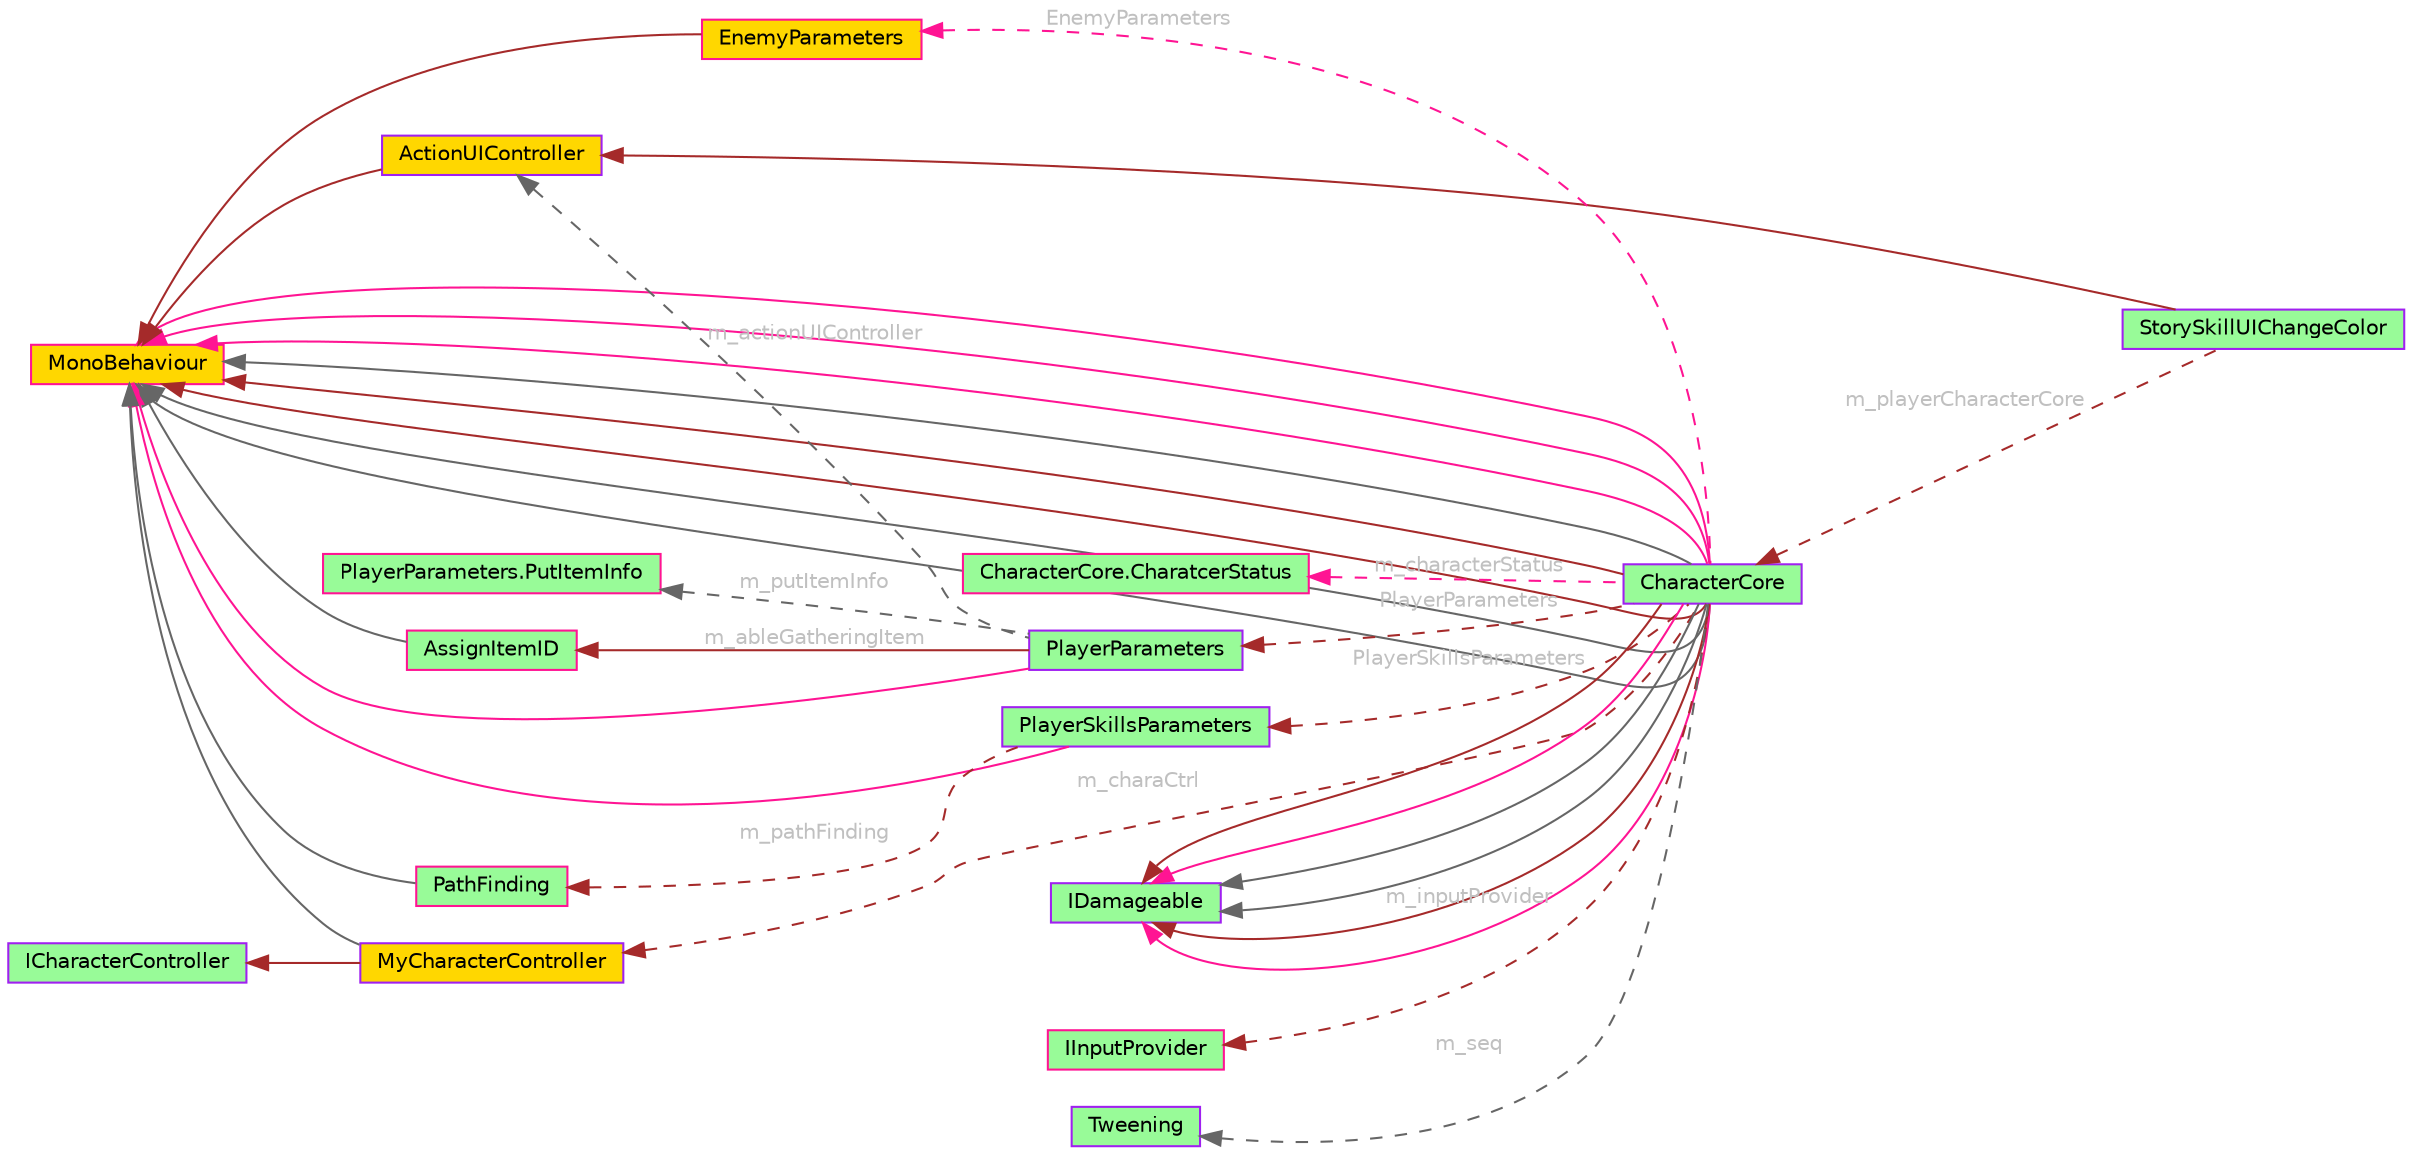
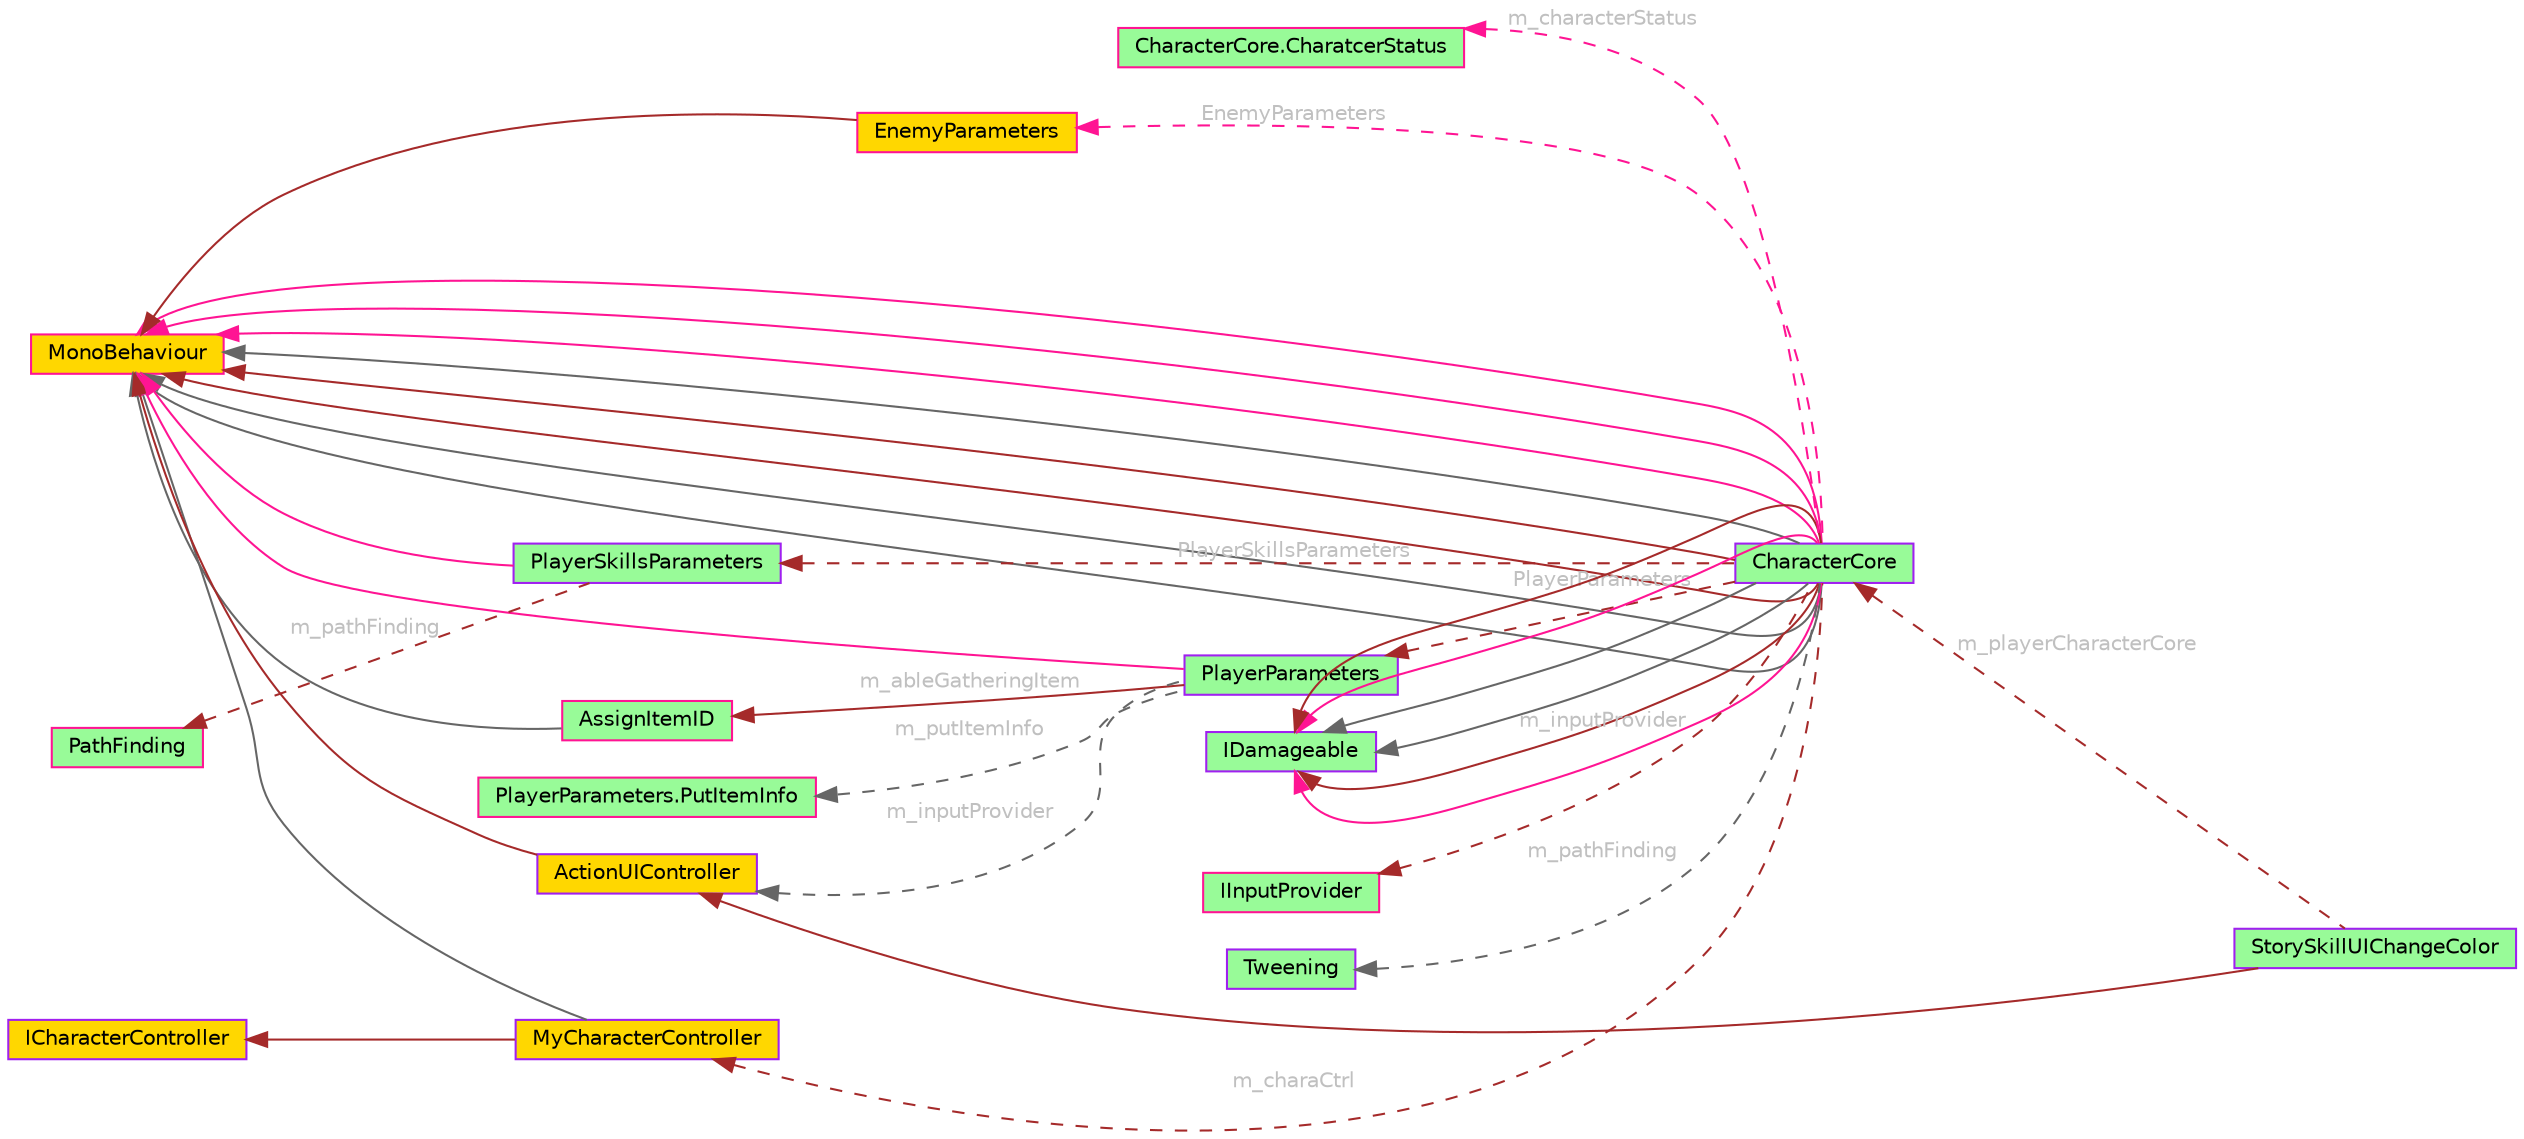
edge "PlayerParameters" -> "ActionUIController": label " m_actionUIController" -> " m_inputProvider"
edge "PathFinding" -> "MonoBehaviour": removed
node "ICharacterController": fillcolor palegreen -> gold
edge "CharacterCore" -> "Tweening": label " m_seq" -> " m_pathFinding"
